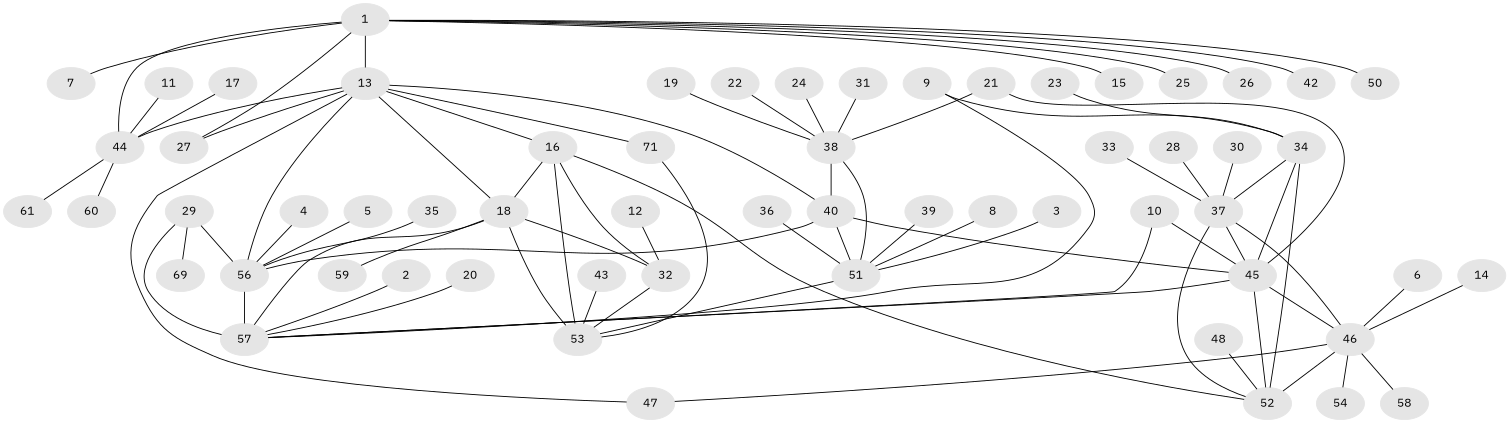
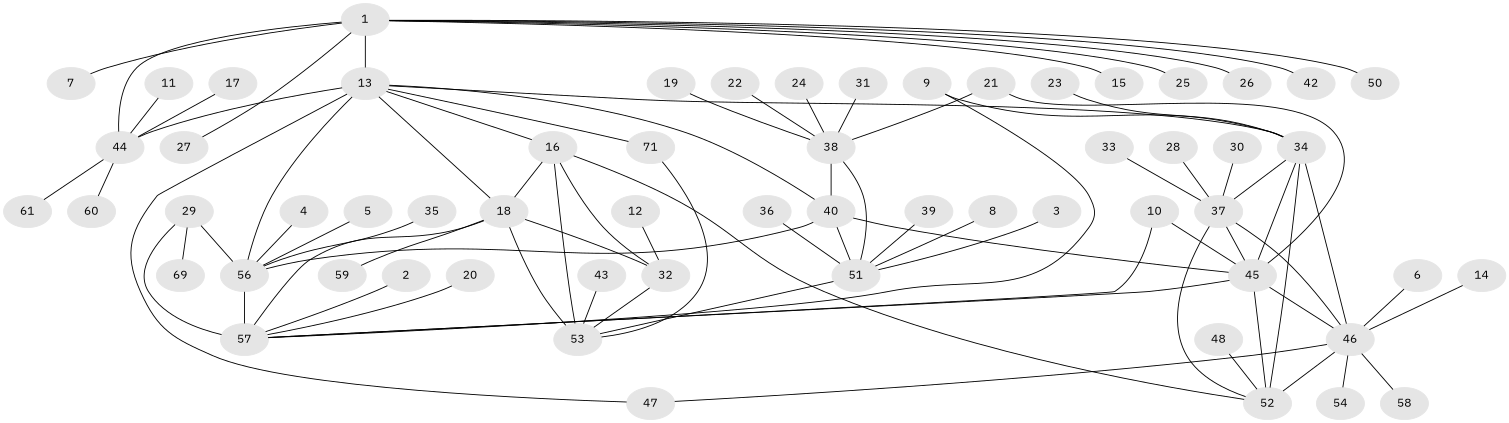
edge "13" -- "27": now "13" -- "34"
edge "34" -- "46": added
